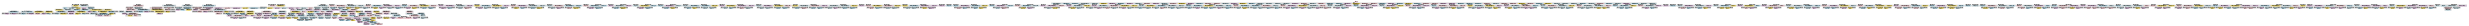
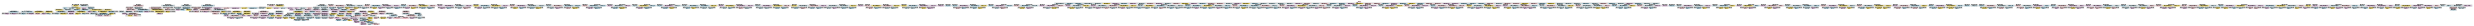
node "NT_STRING_28004< f >": added
node "NT_ID_28018< df2 >": fillcolor lightpink -> gold
node "NT_ID_27498< sample.size >": removed
